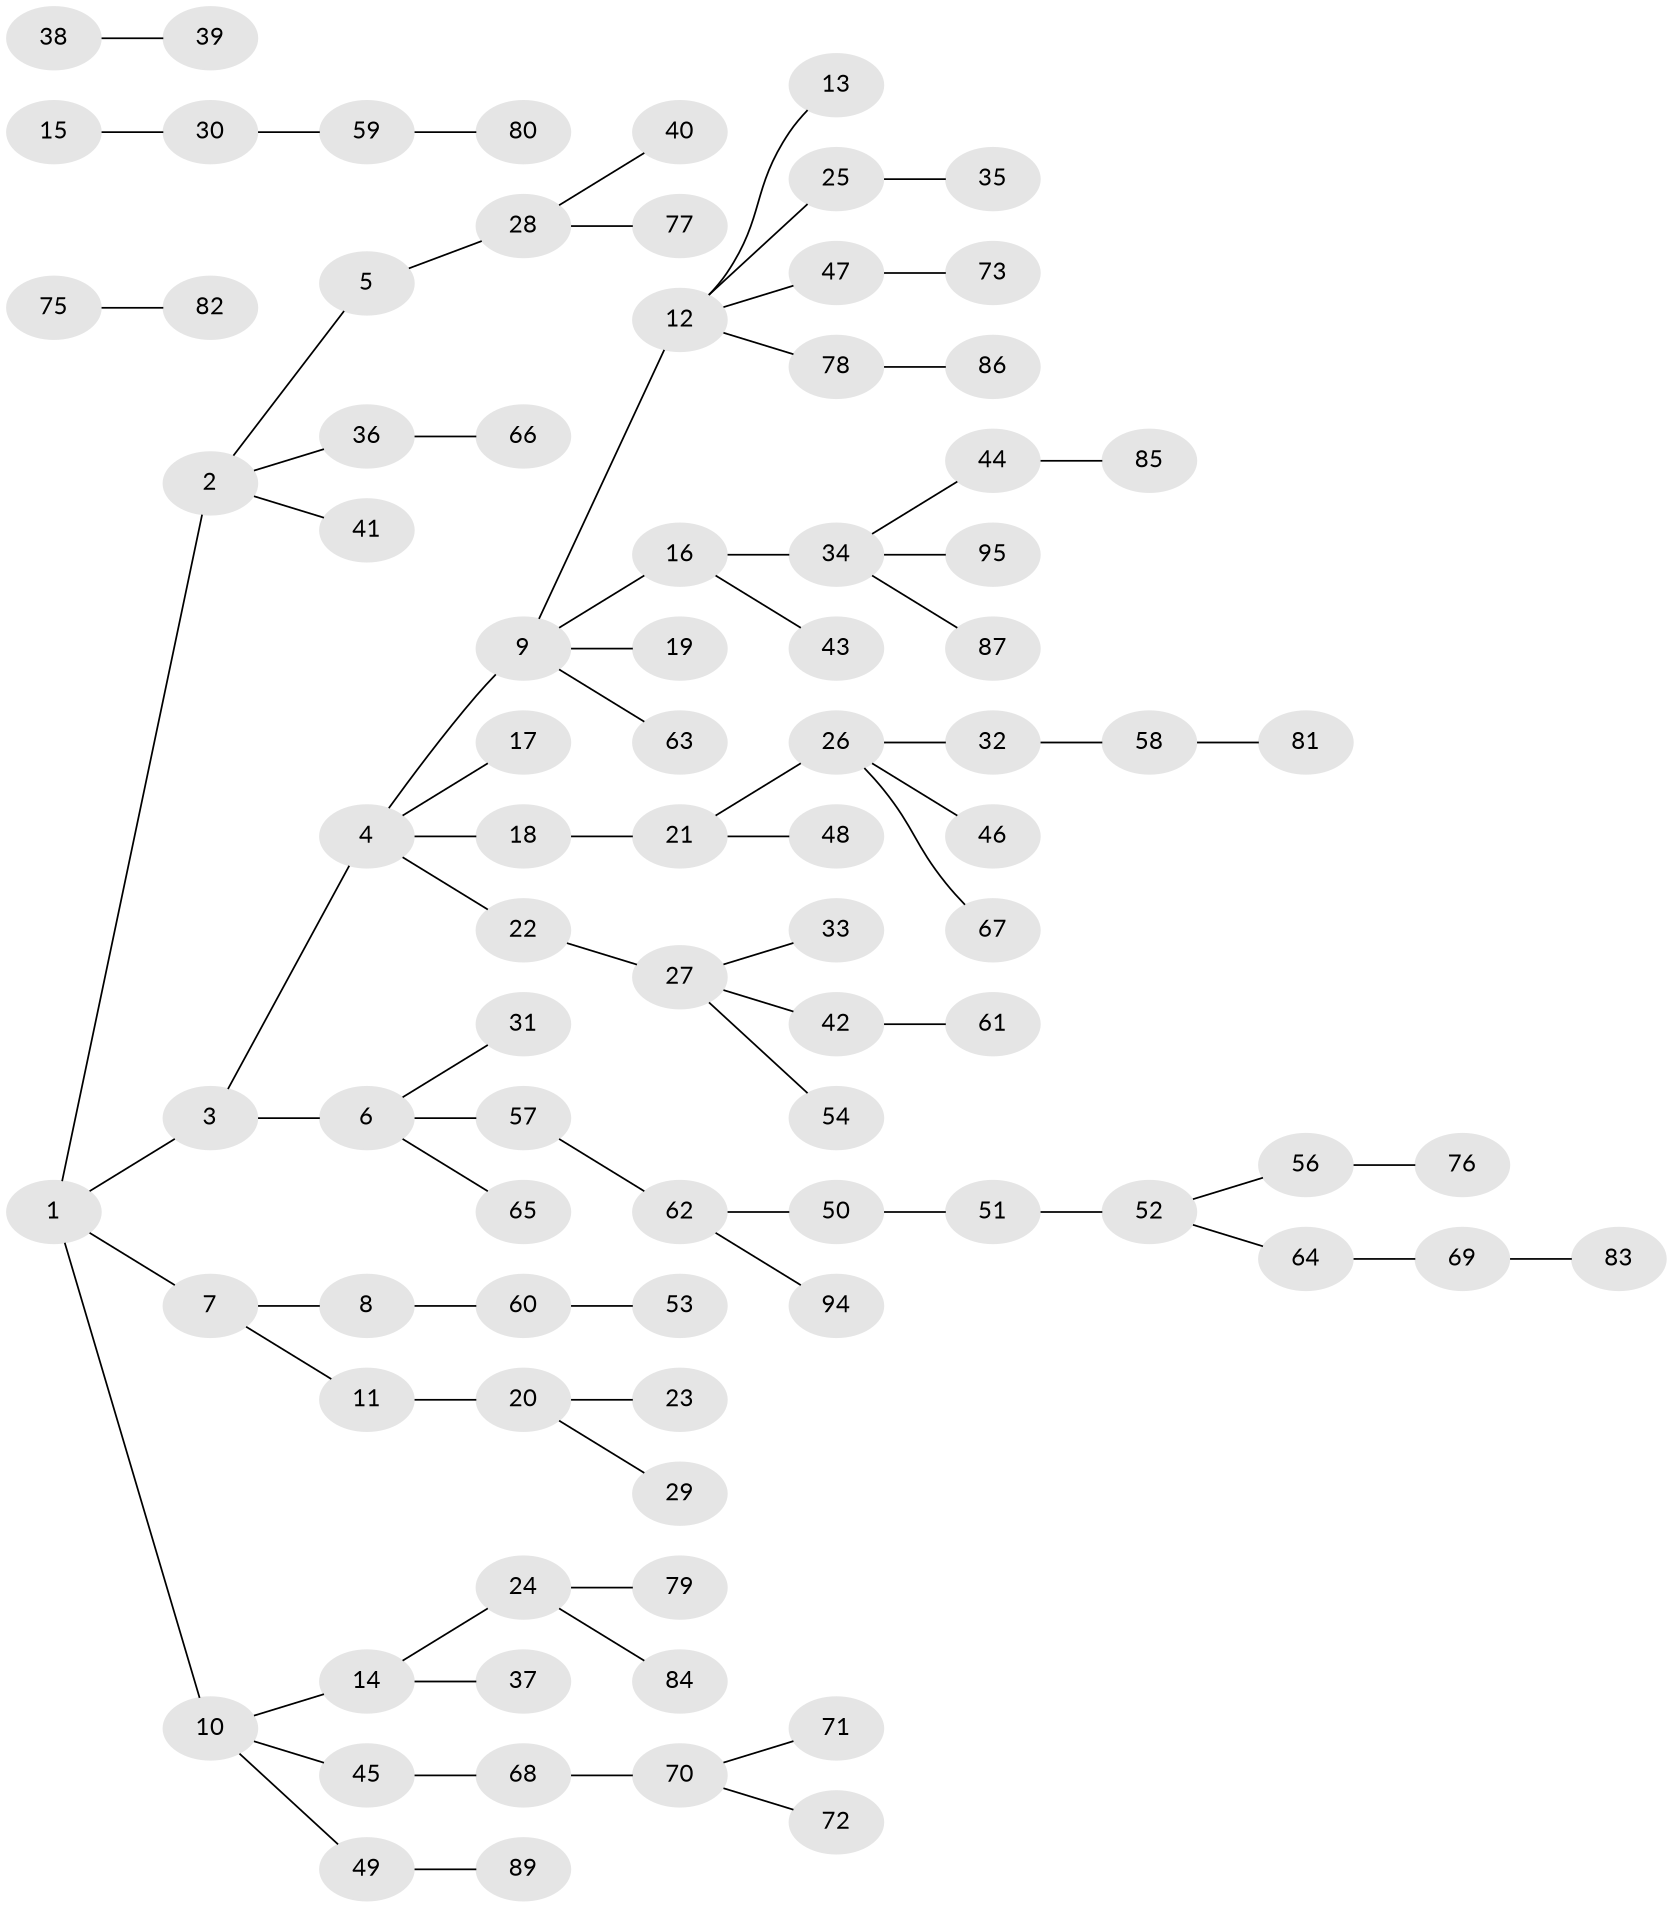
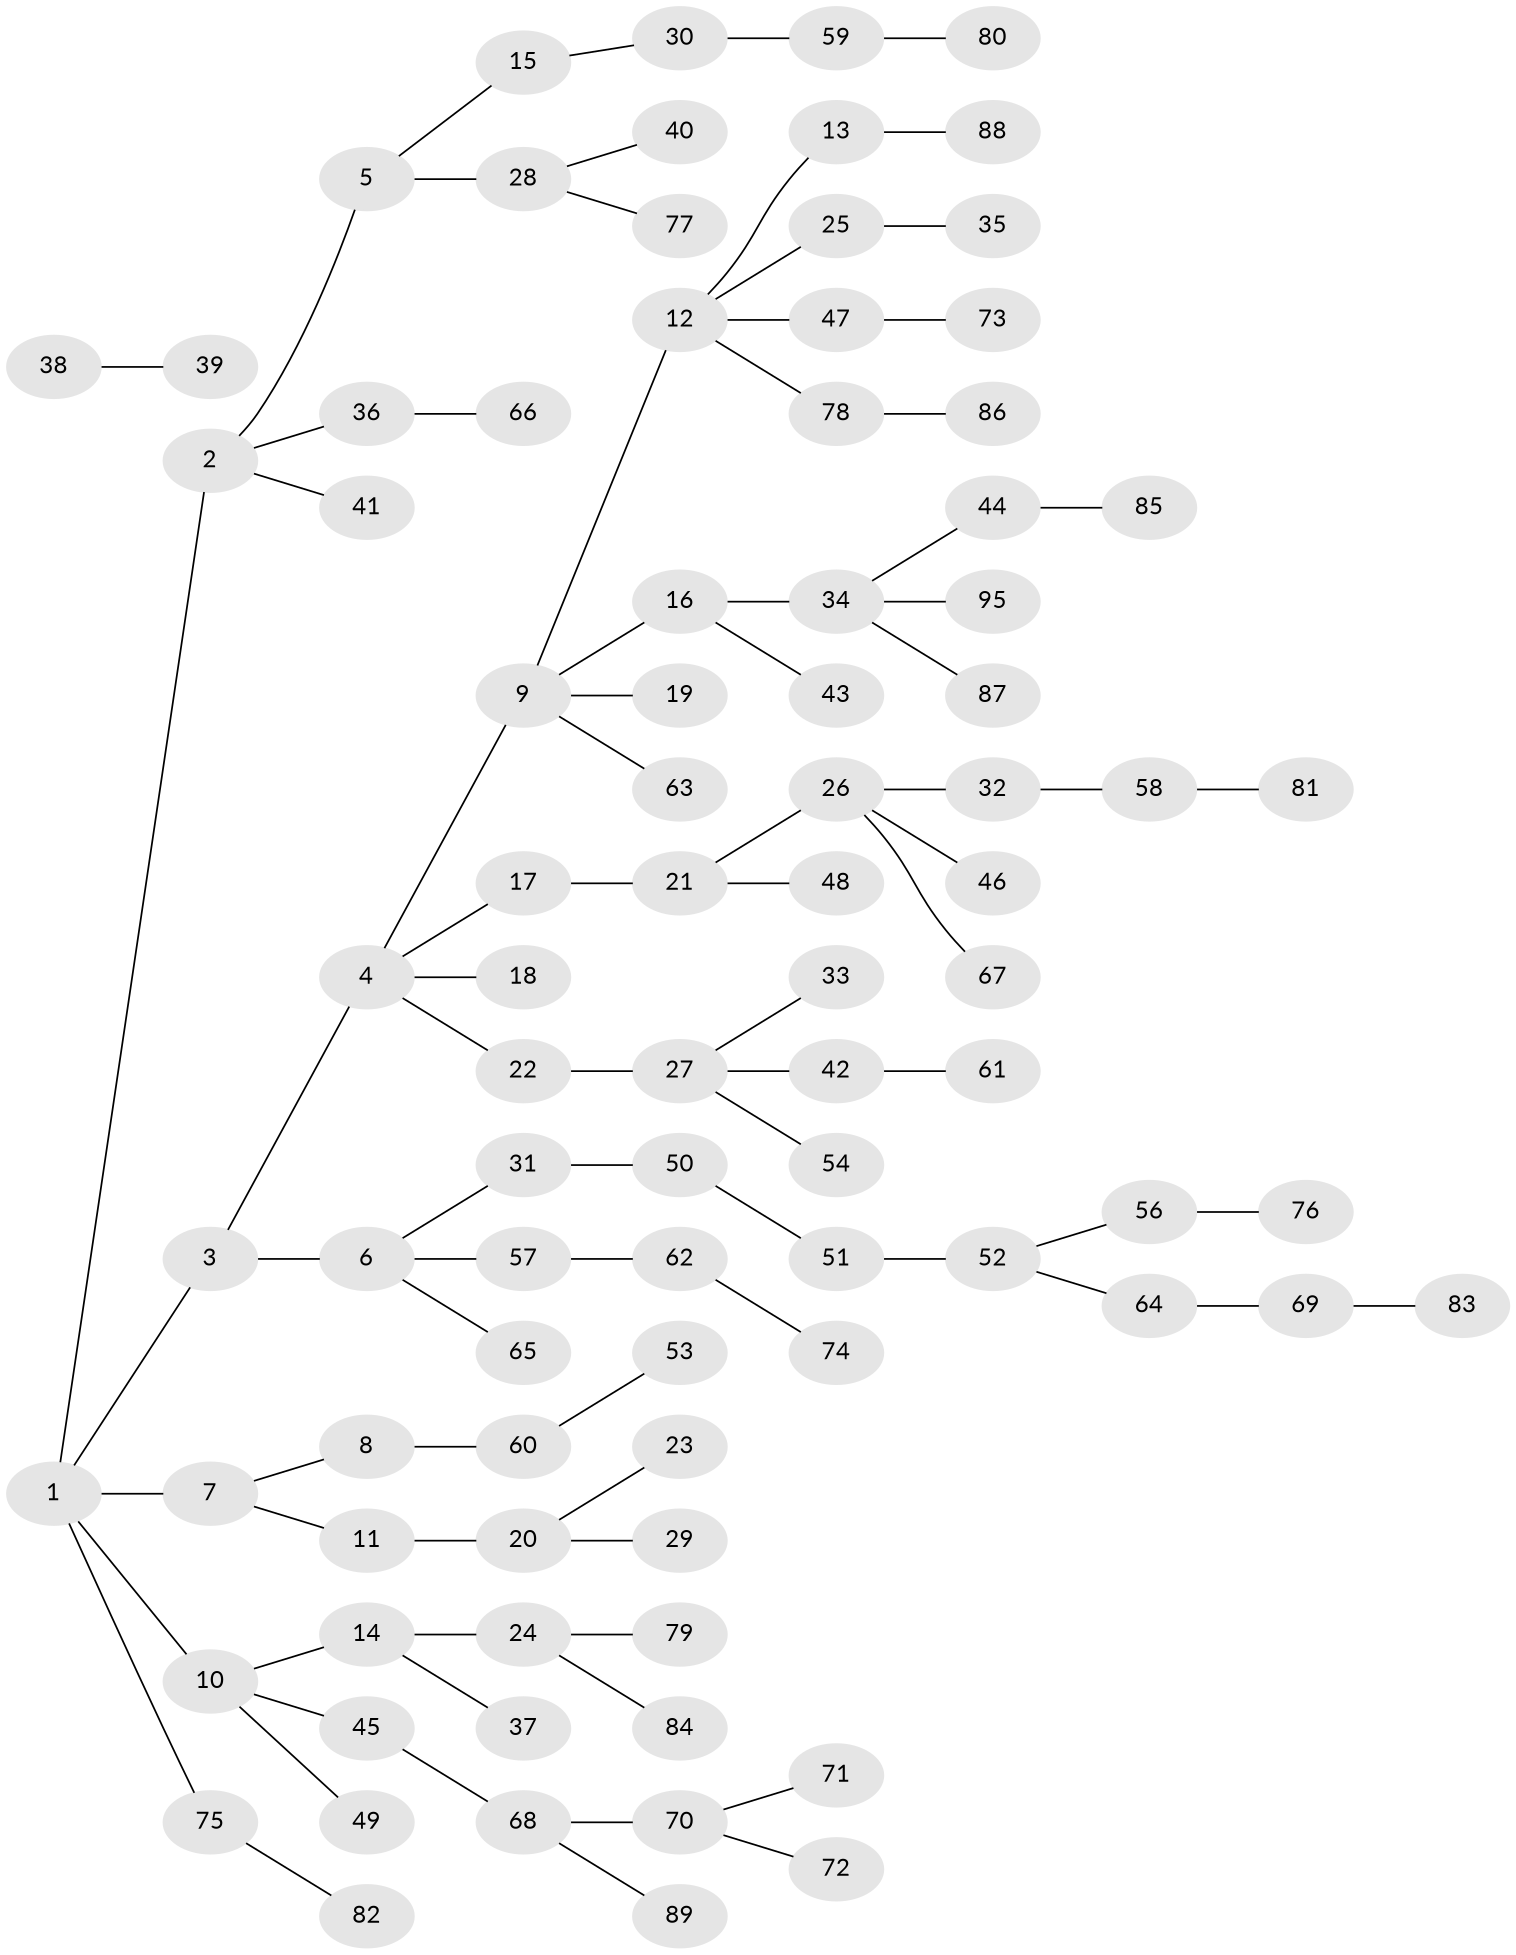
edge "15" -- "5": added
node "88": added
edge "18" -- "21": now "17" -- "21"
edge "62" -- "50": now "31" -- "50"
node "94": label "94" -> "74"
edge "1" -- "75": added
edge "49" -- "89": now "68" -- "89"
